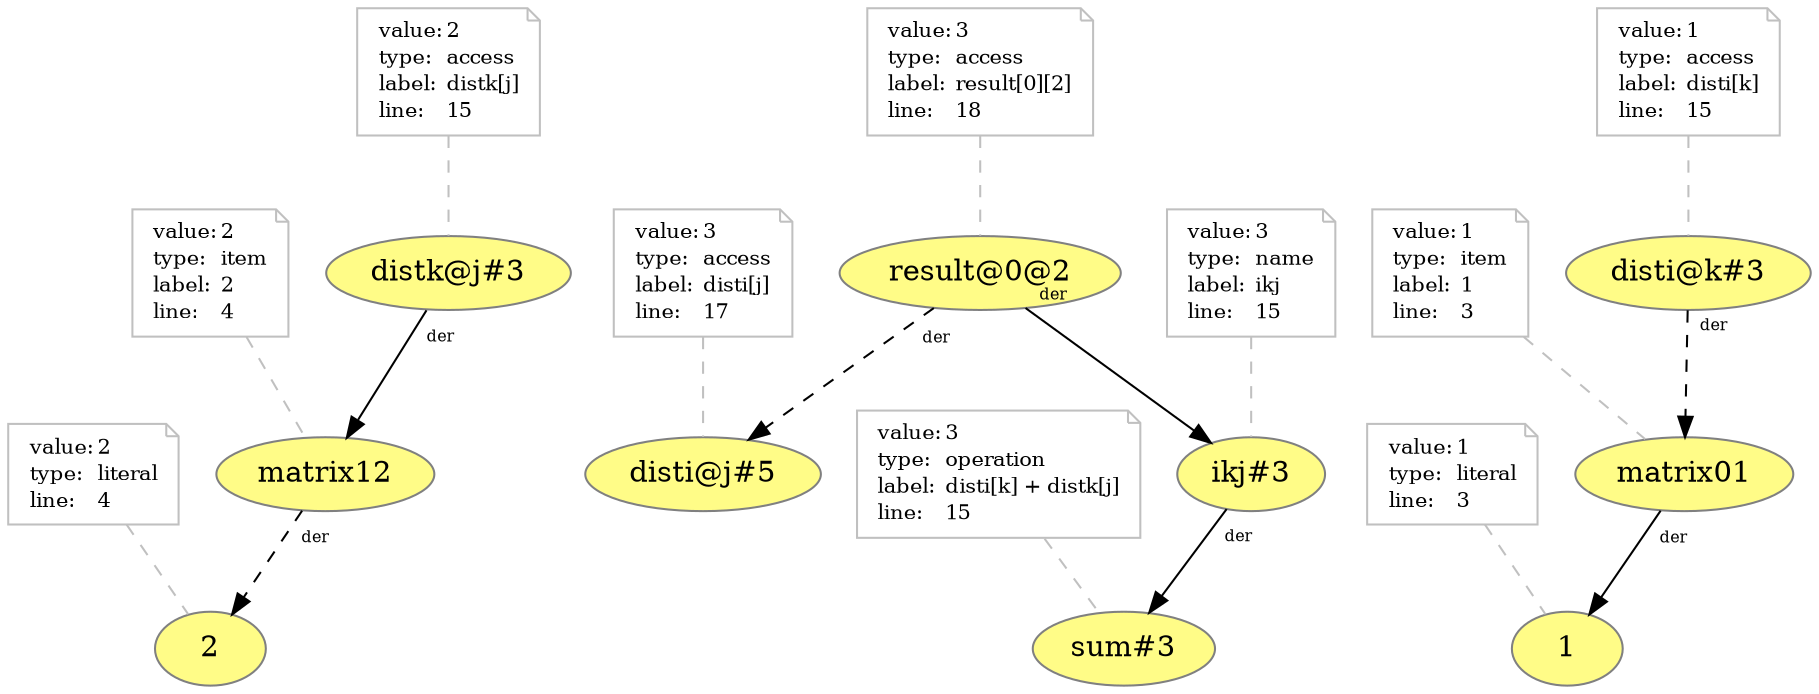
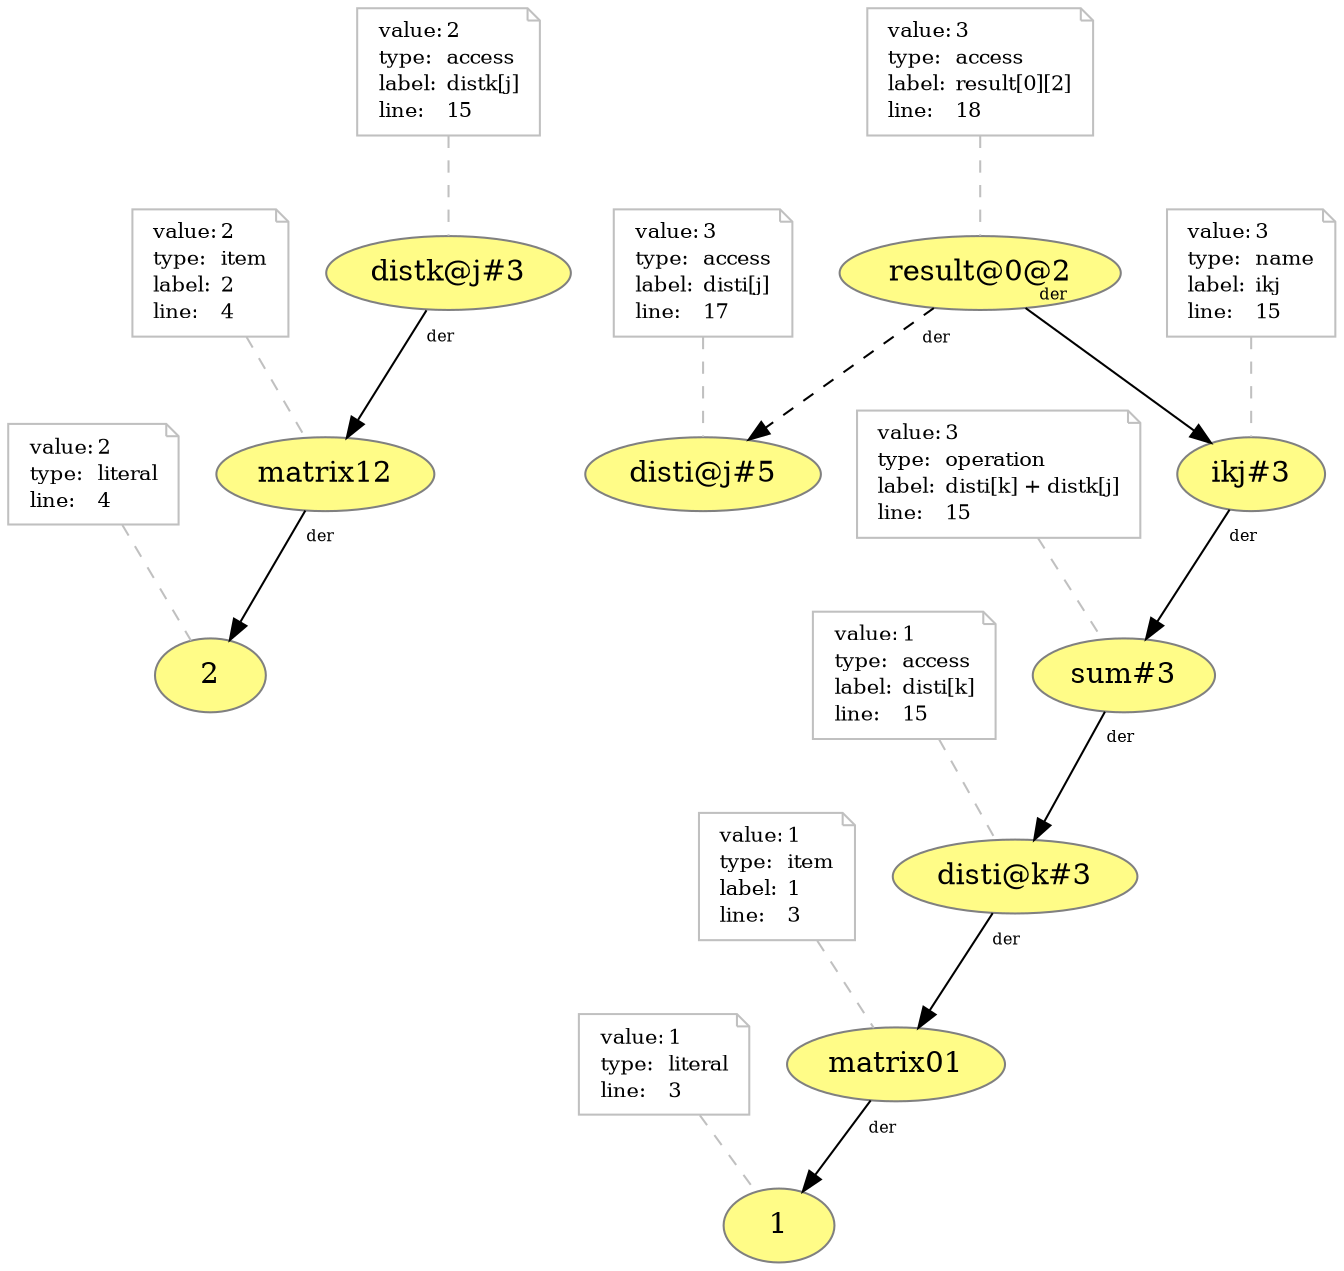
edge "disti@k#3" -> "matrix01": style dashed -> solid
edge "matrix12" -> "2": style dashed -> solid
edge "sum#3" -> "disti@k#3": added
